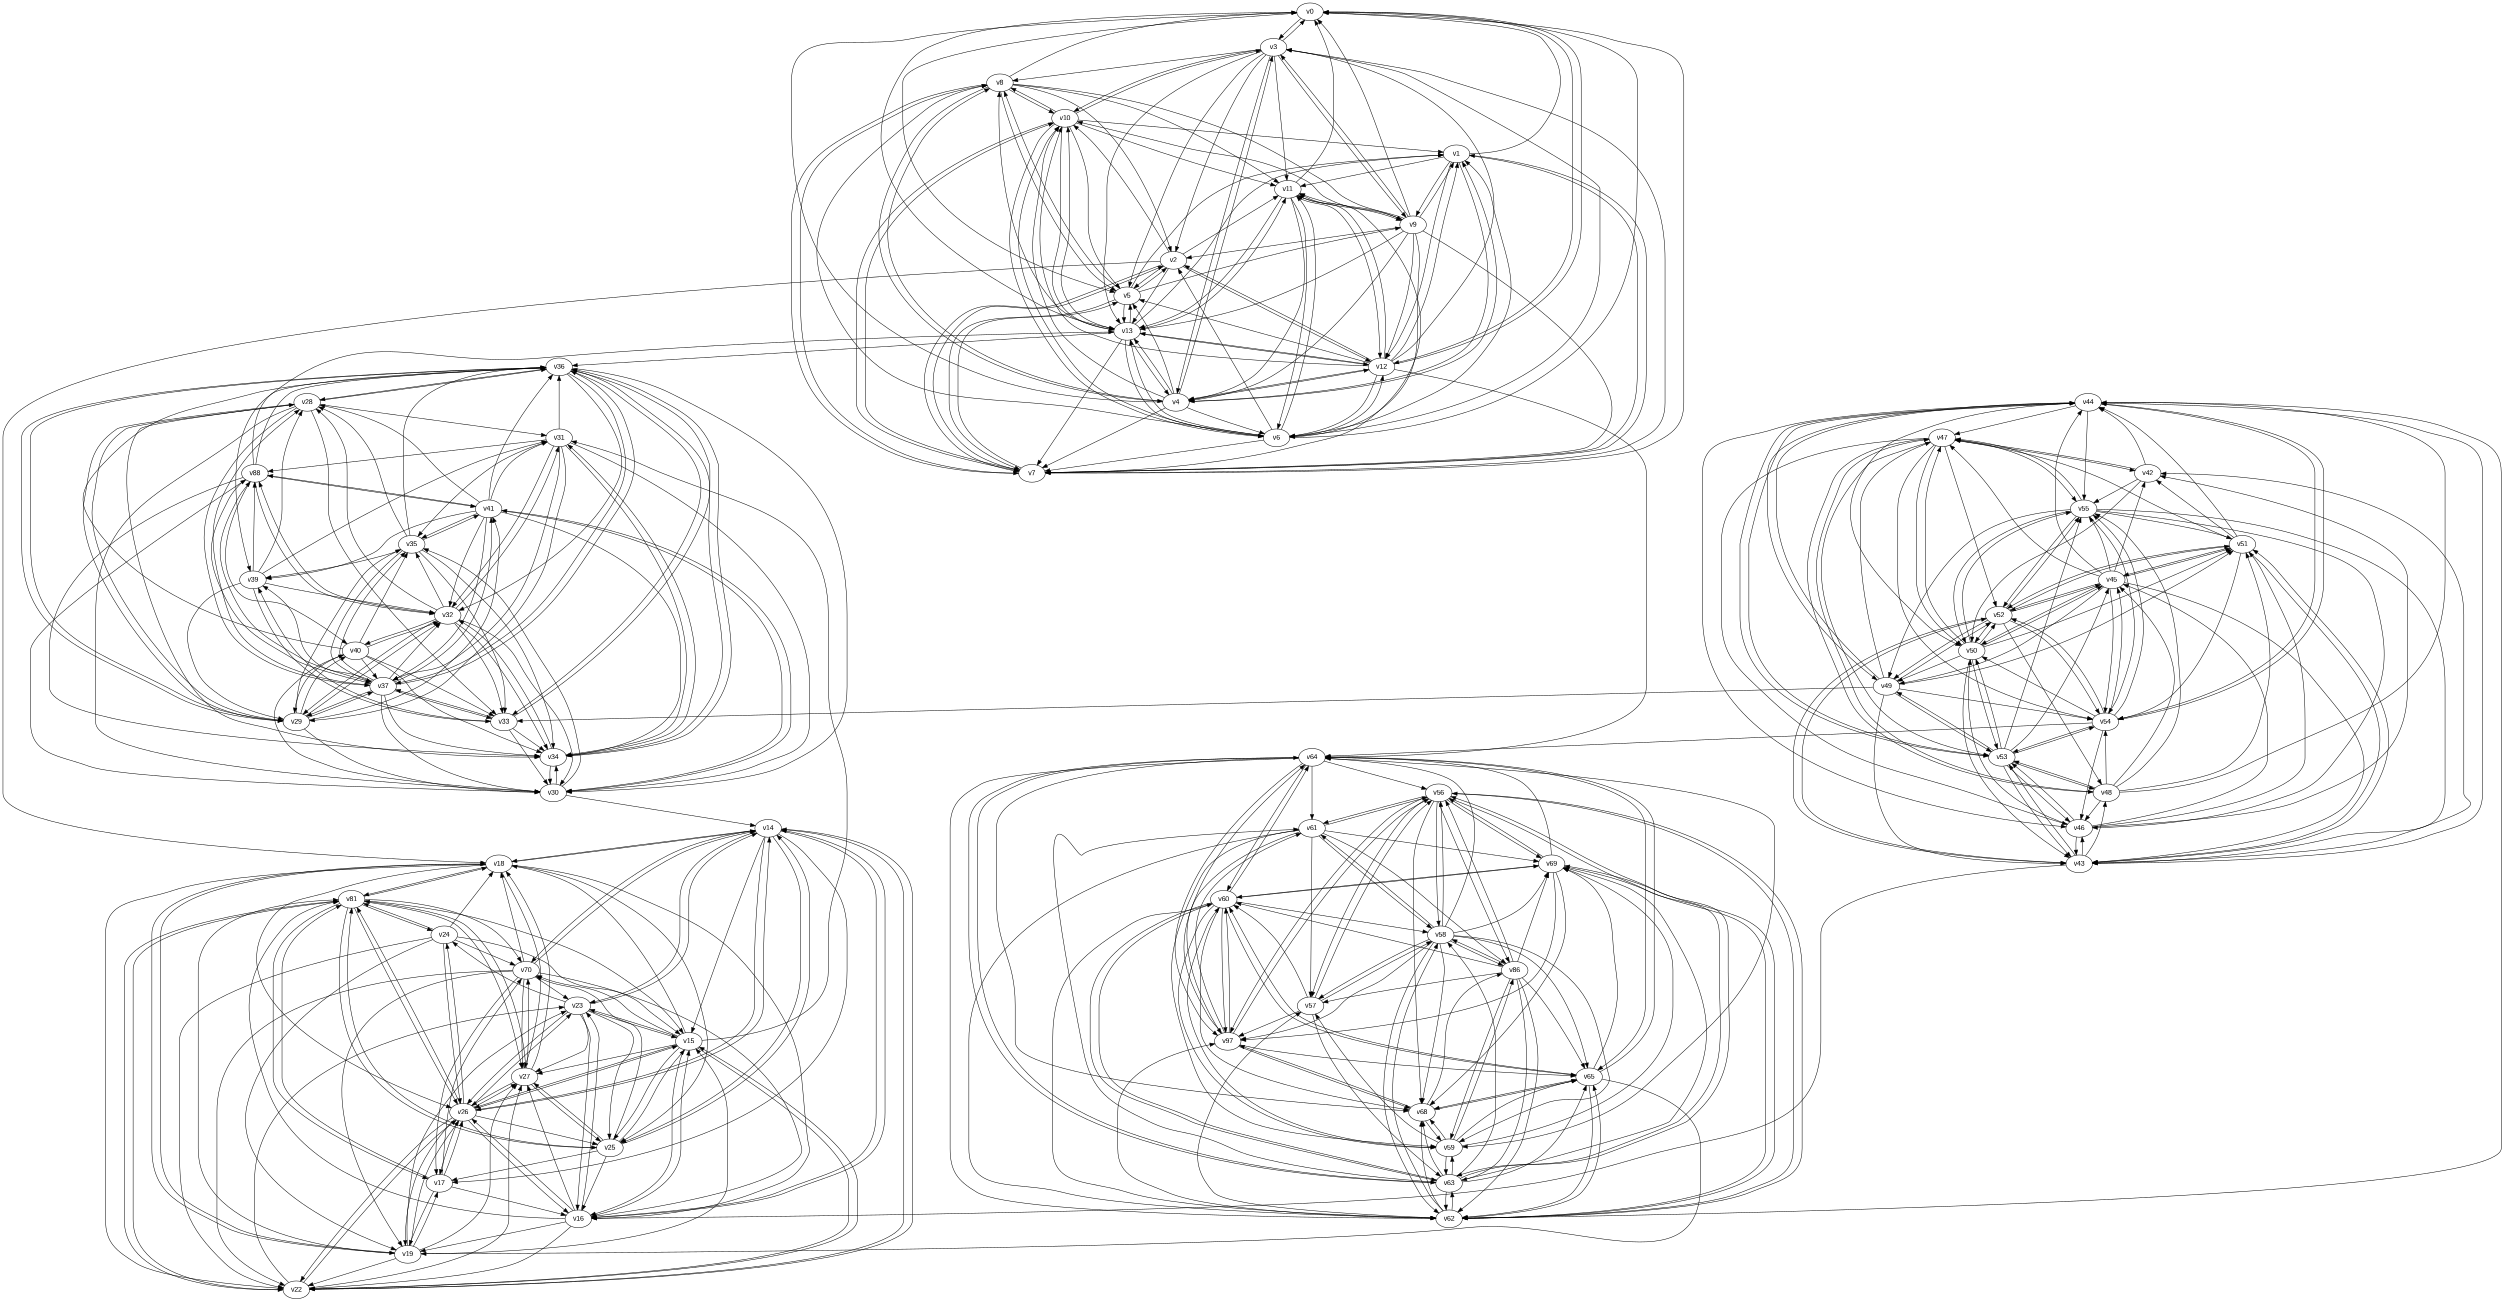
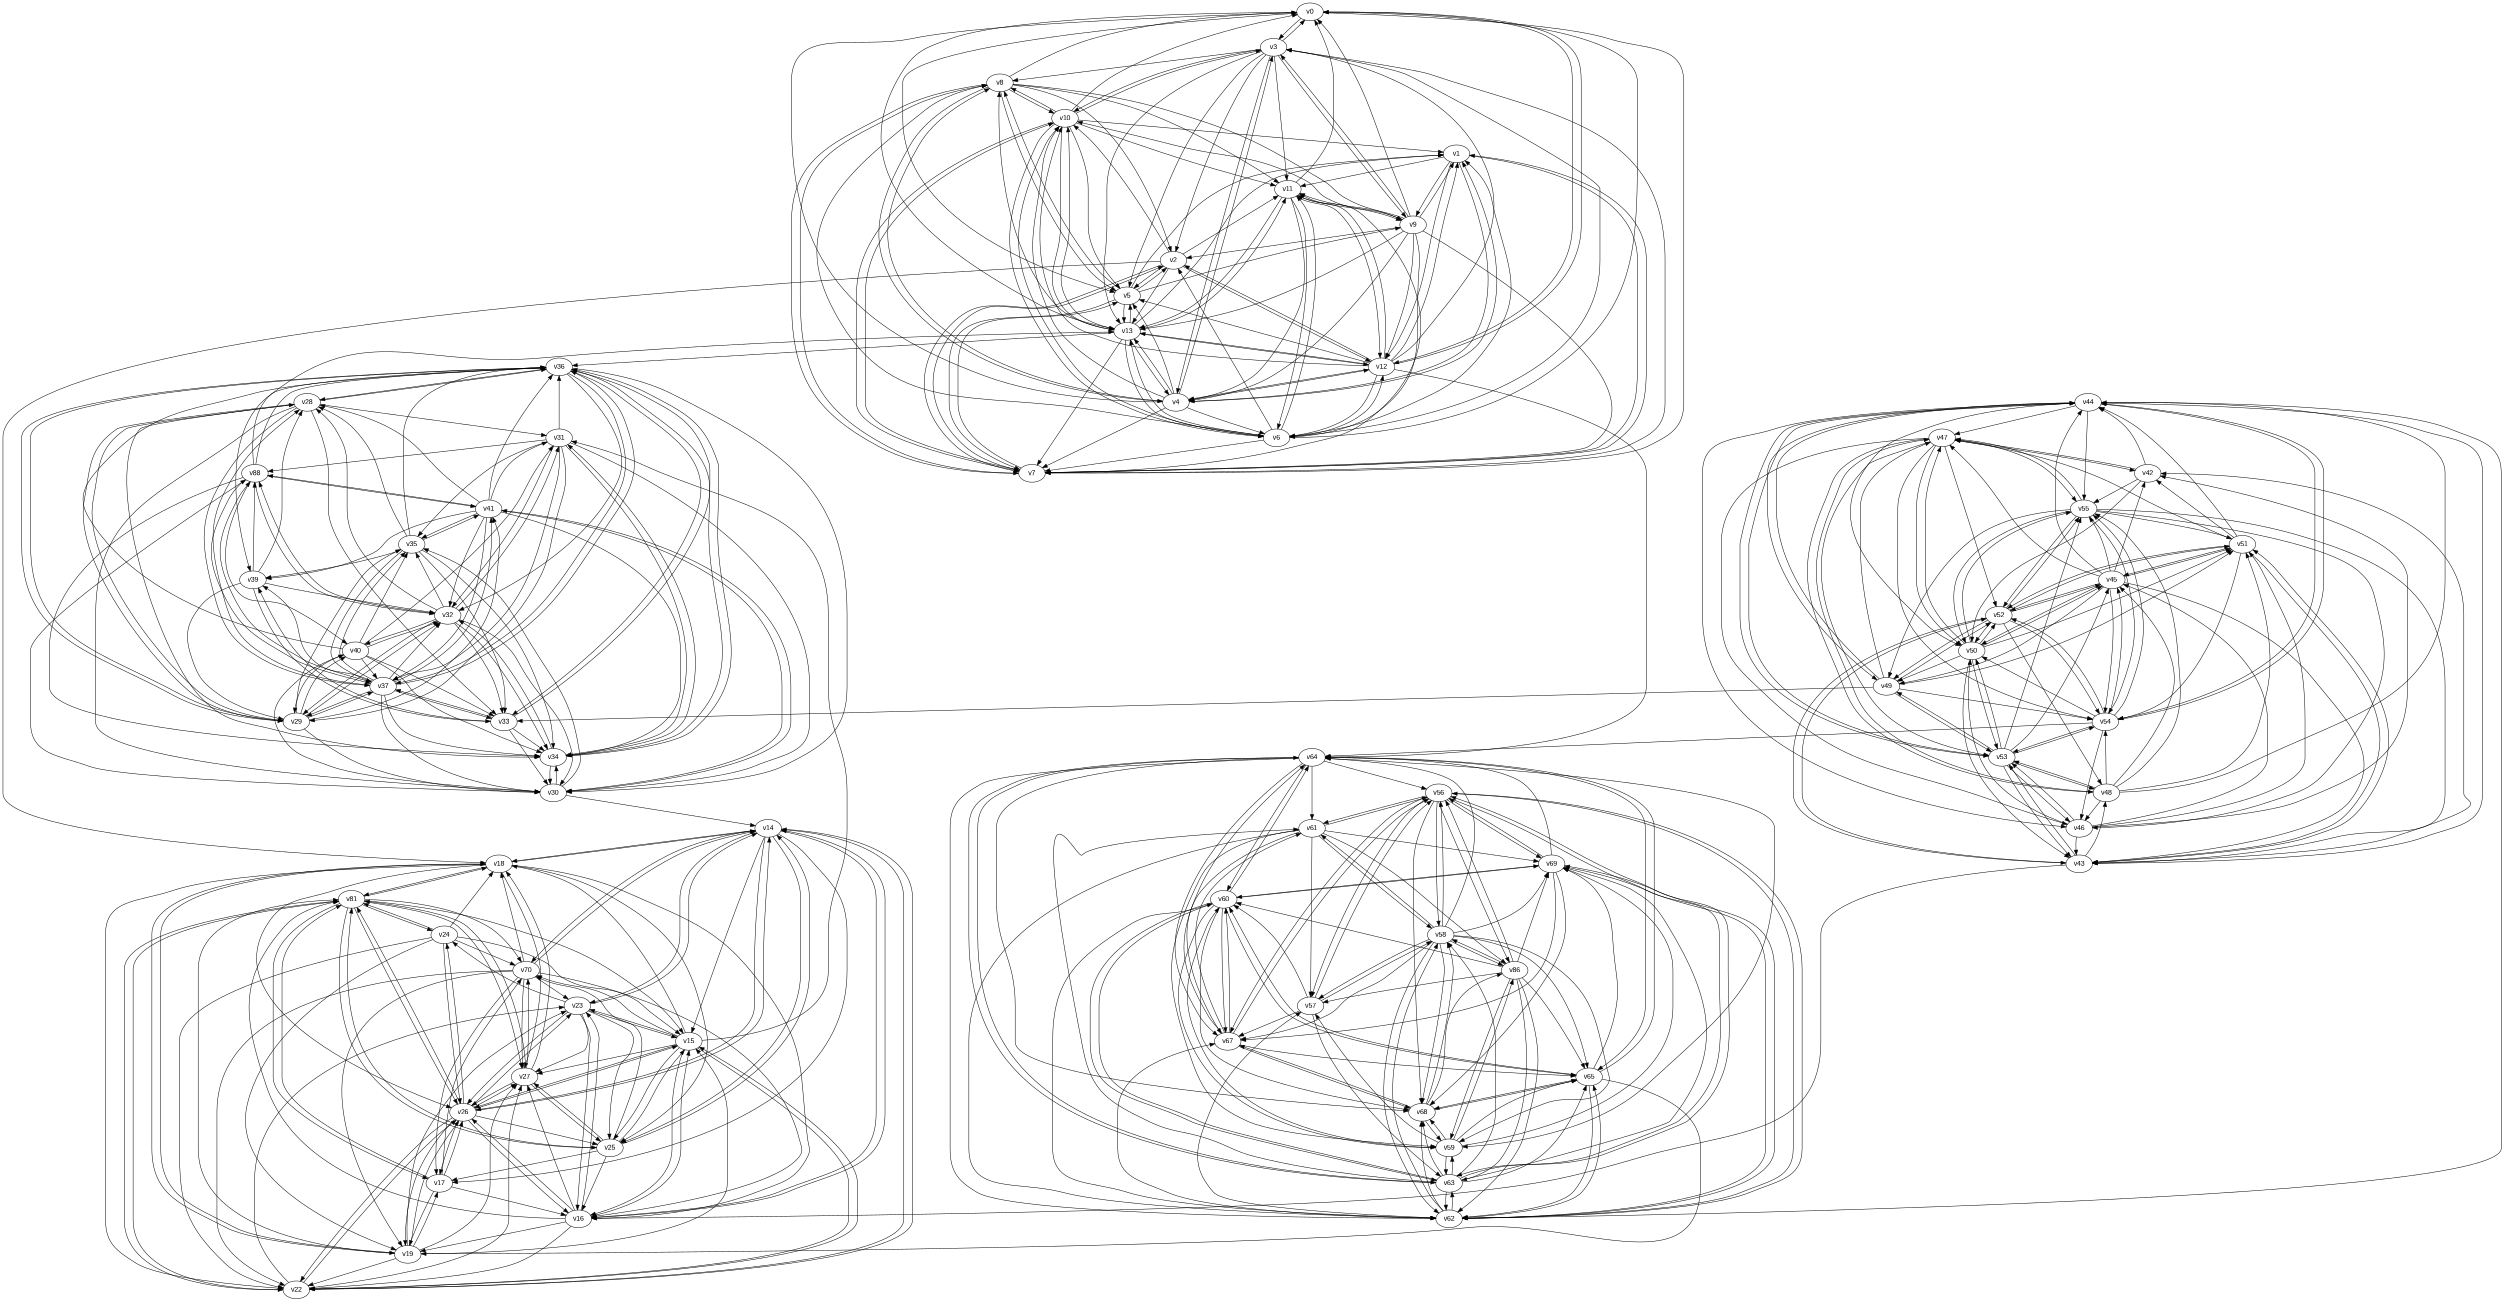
edge "v1" -> "v0": now "v10" -> "v0"
edge "v39" -> "v31": now "v40" -> "v31"
edge "v49" -> "v43": removed
edge "v43" -> "v46": removed
edge "v60" -> "v58": now "v68" -> "v58"
node "v97": label "v97" -> "v67"
